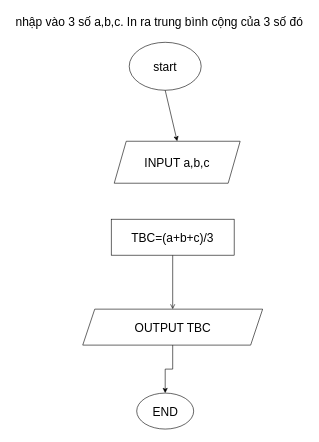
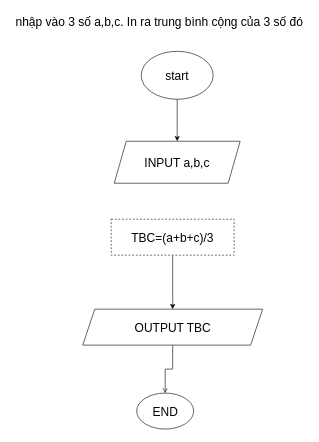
node "start": moved (165, 66) -> (177, 75)
node "TBC=(a+b+c)/3": style solid -> dashed
edge "TBC=(a+b+c)/3" -> "OUTPUT TBC": arrowhead open -> classic
edge "OUTPUT TBC" -> "END": arrowhead classic -> open
